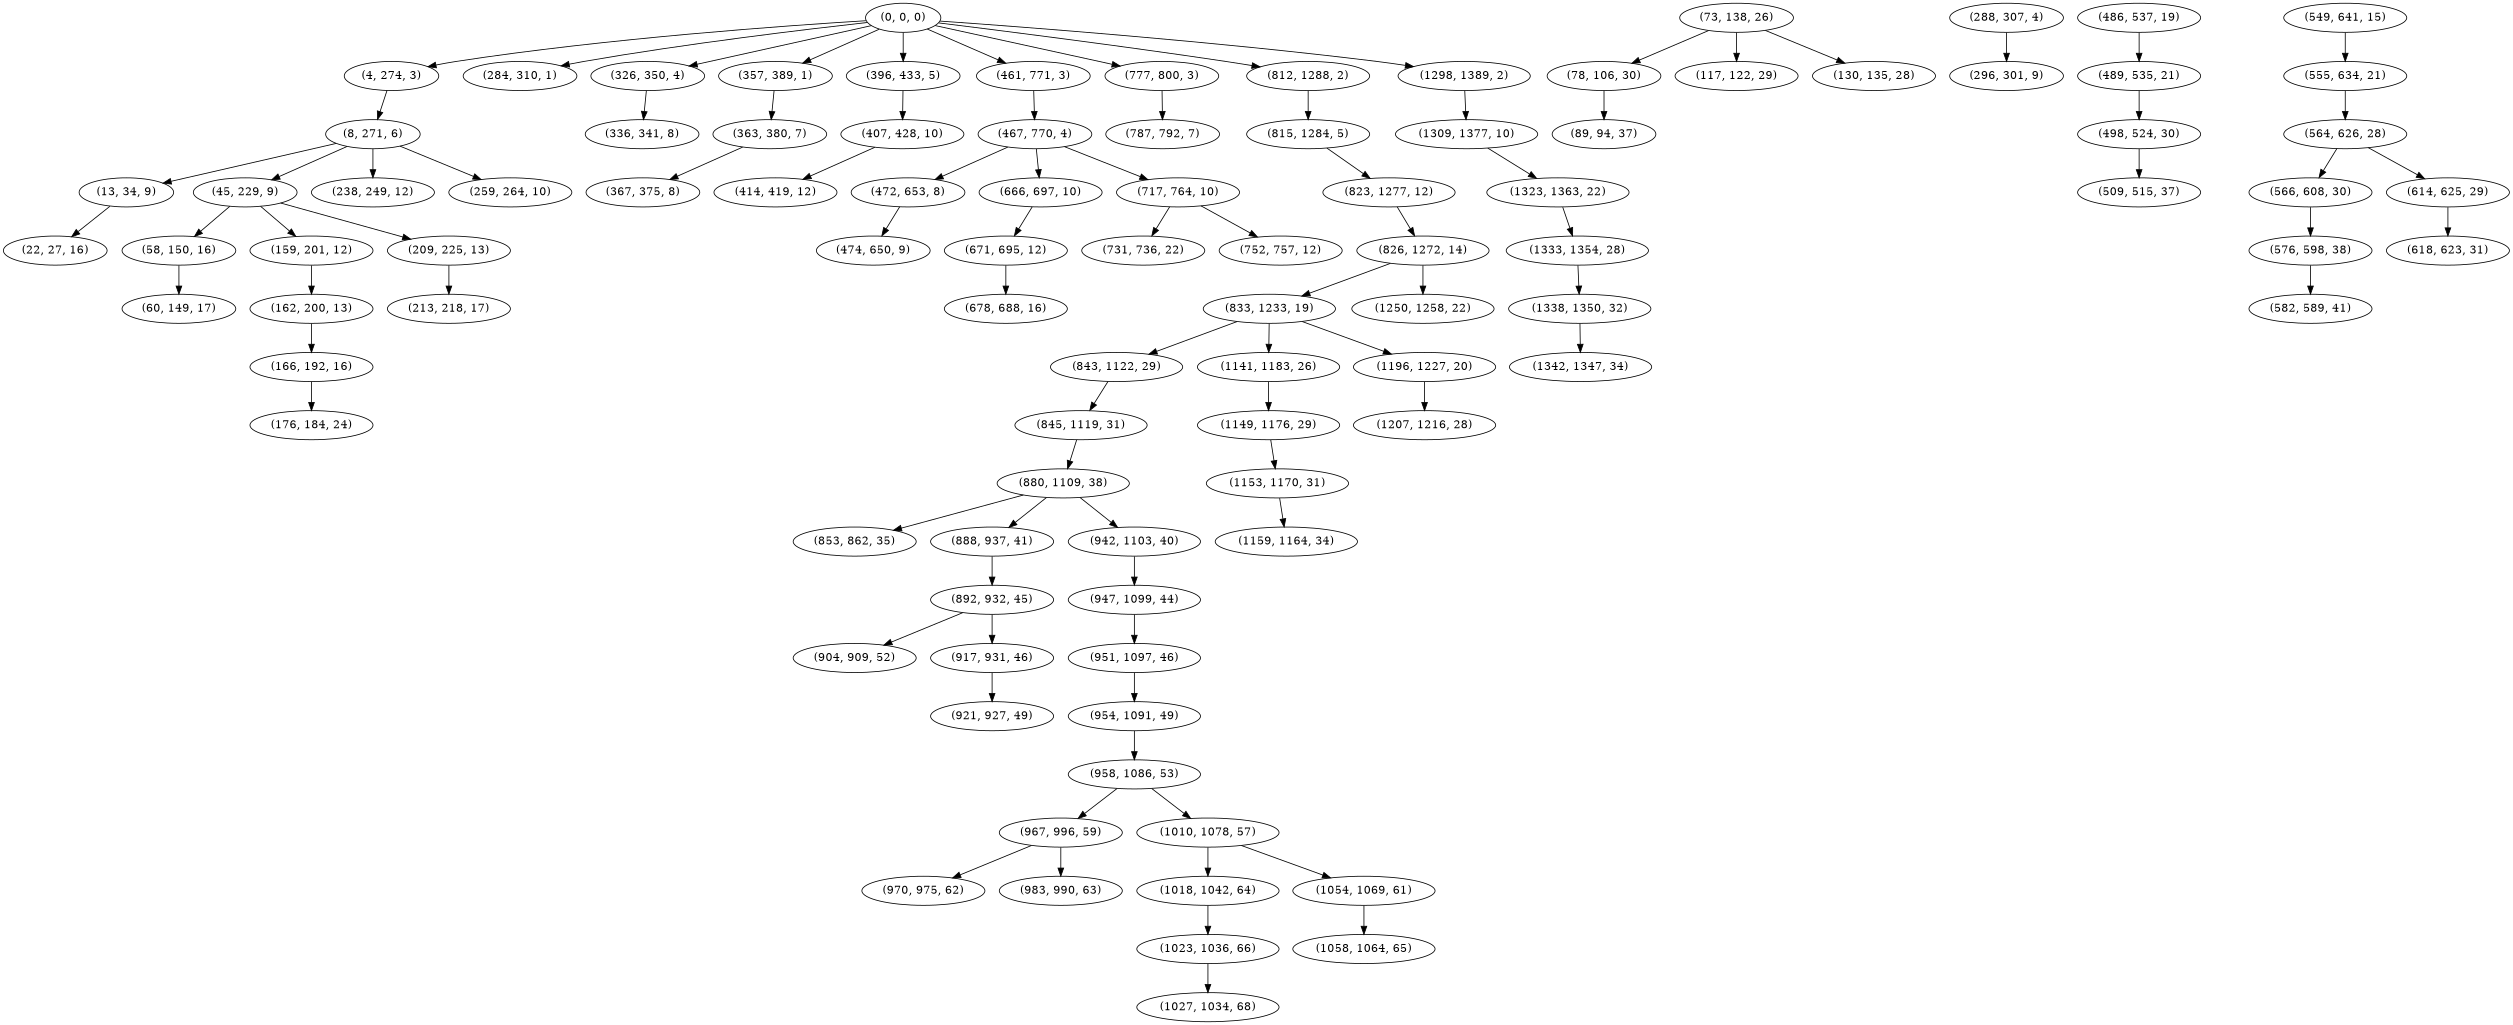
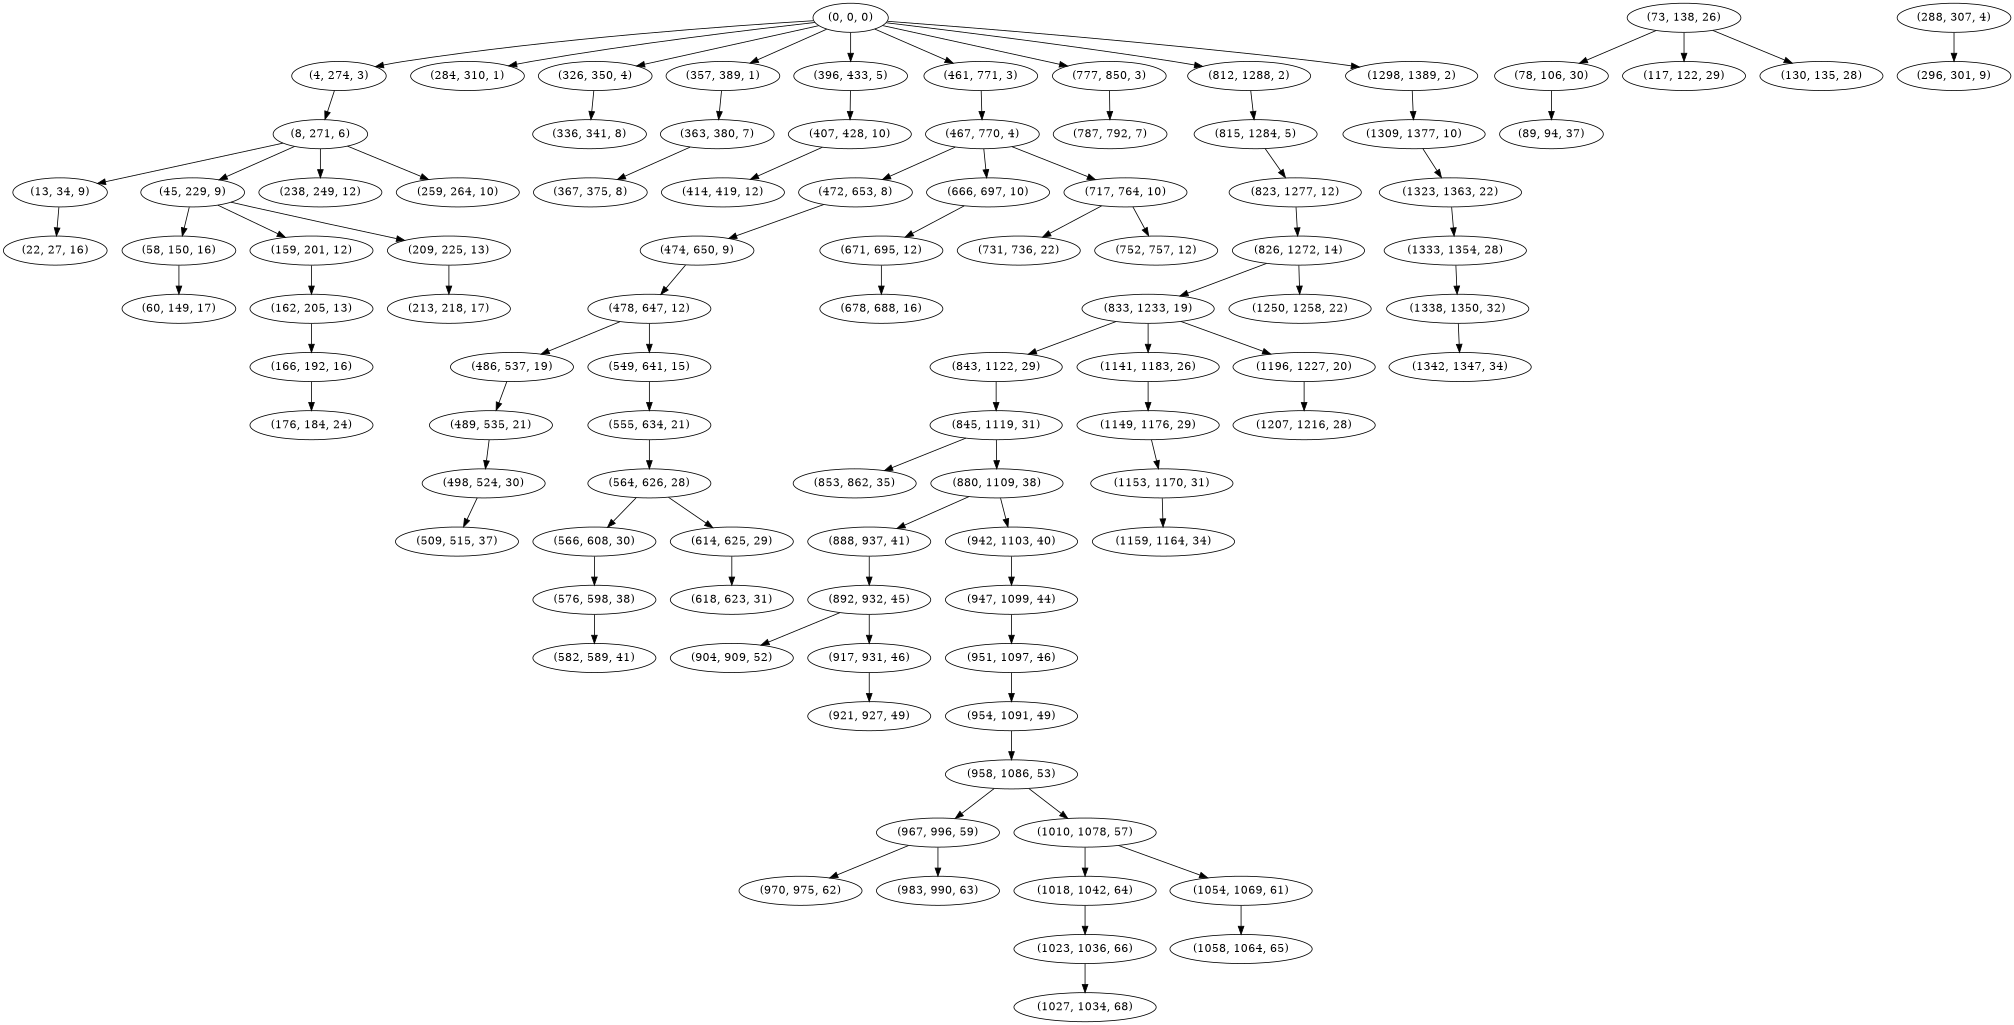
node "(777, 800, 3)": label "(777, 800, 3)" -> "(777, 850, 3)"
node "(162, 200, 13)": label "(162, 200, 13)" -> "(162, 205, 13)"
node "(478, 647, 12)": added
edge "(880, 1109, 38)" -> "(853, 862, 35)": now "(845, 1119, 31)" -> "(853, 862, 35)"
